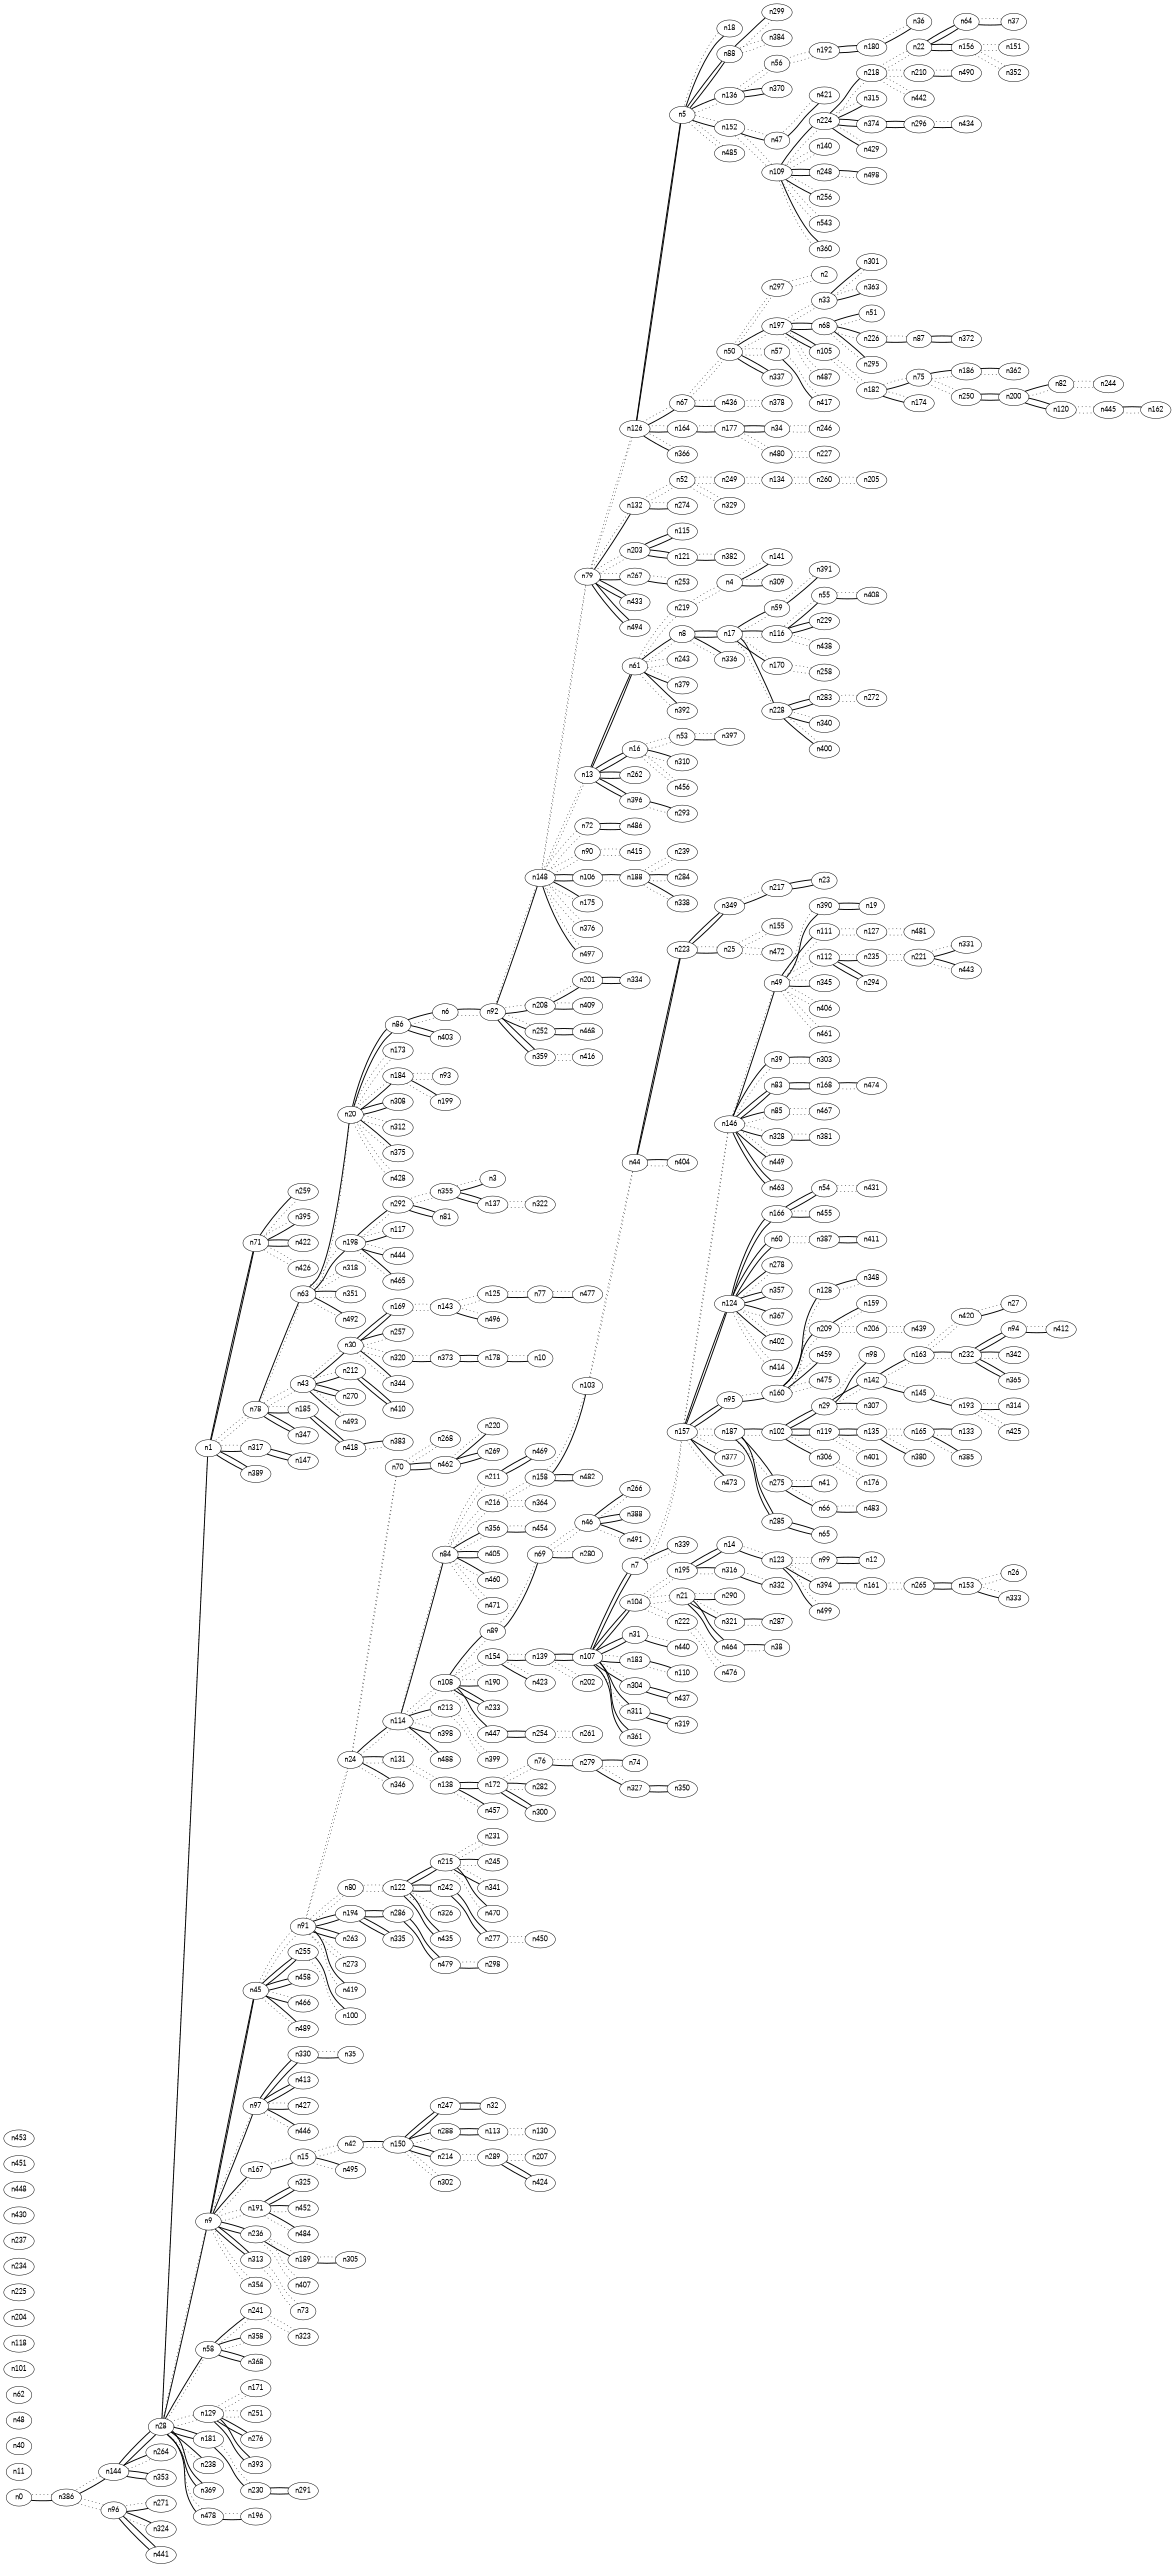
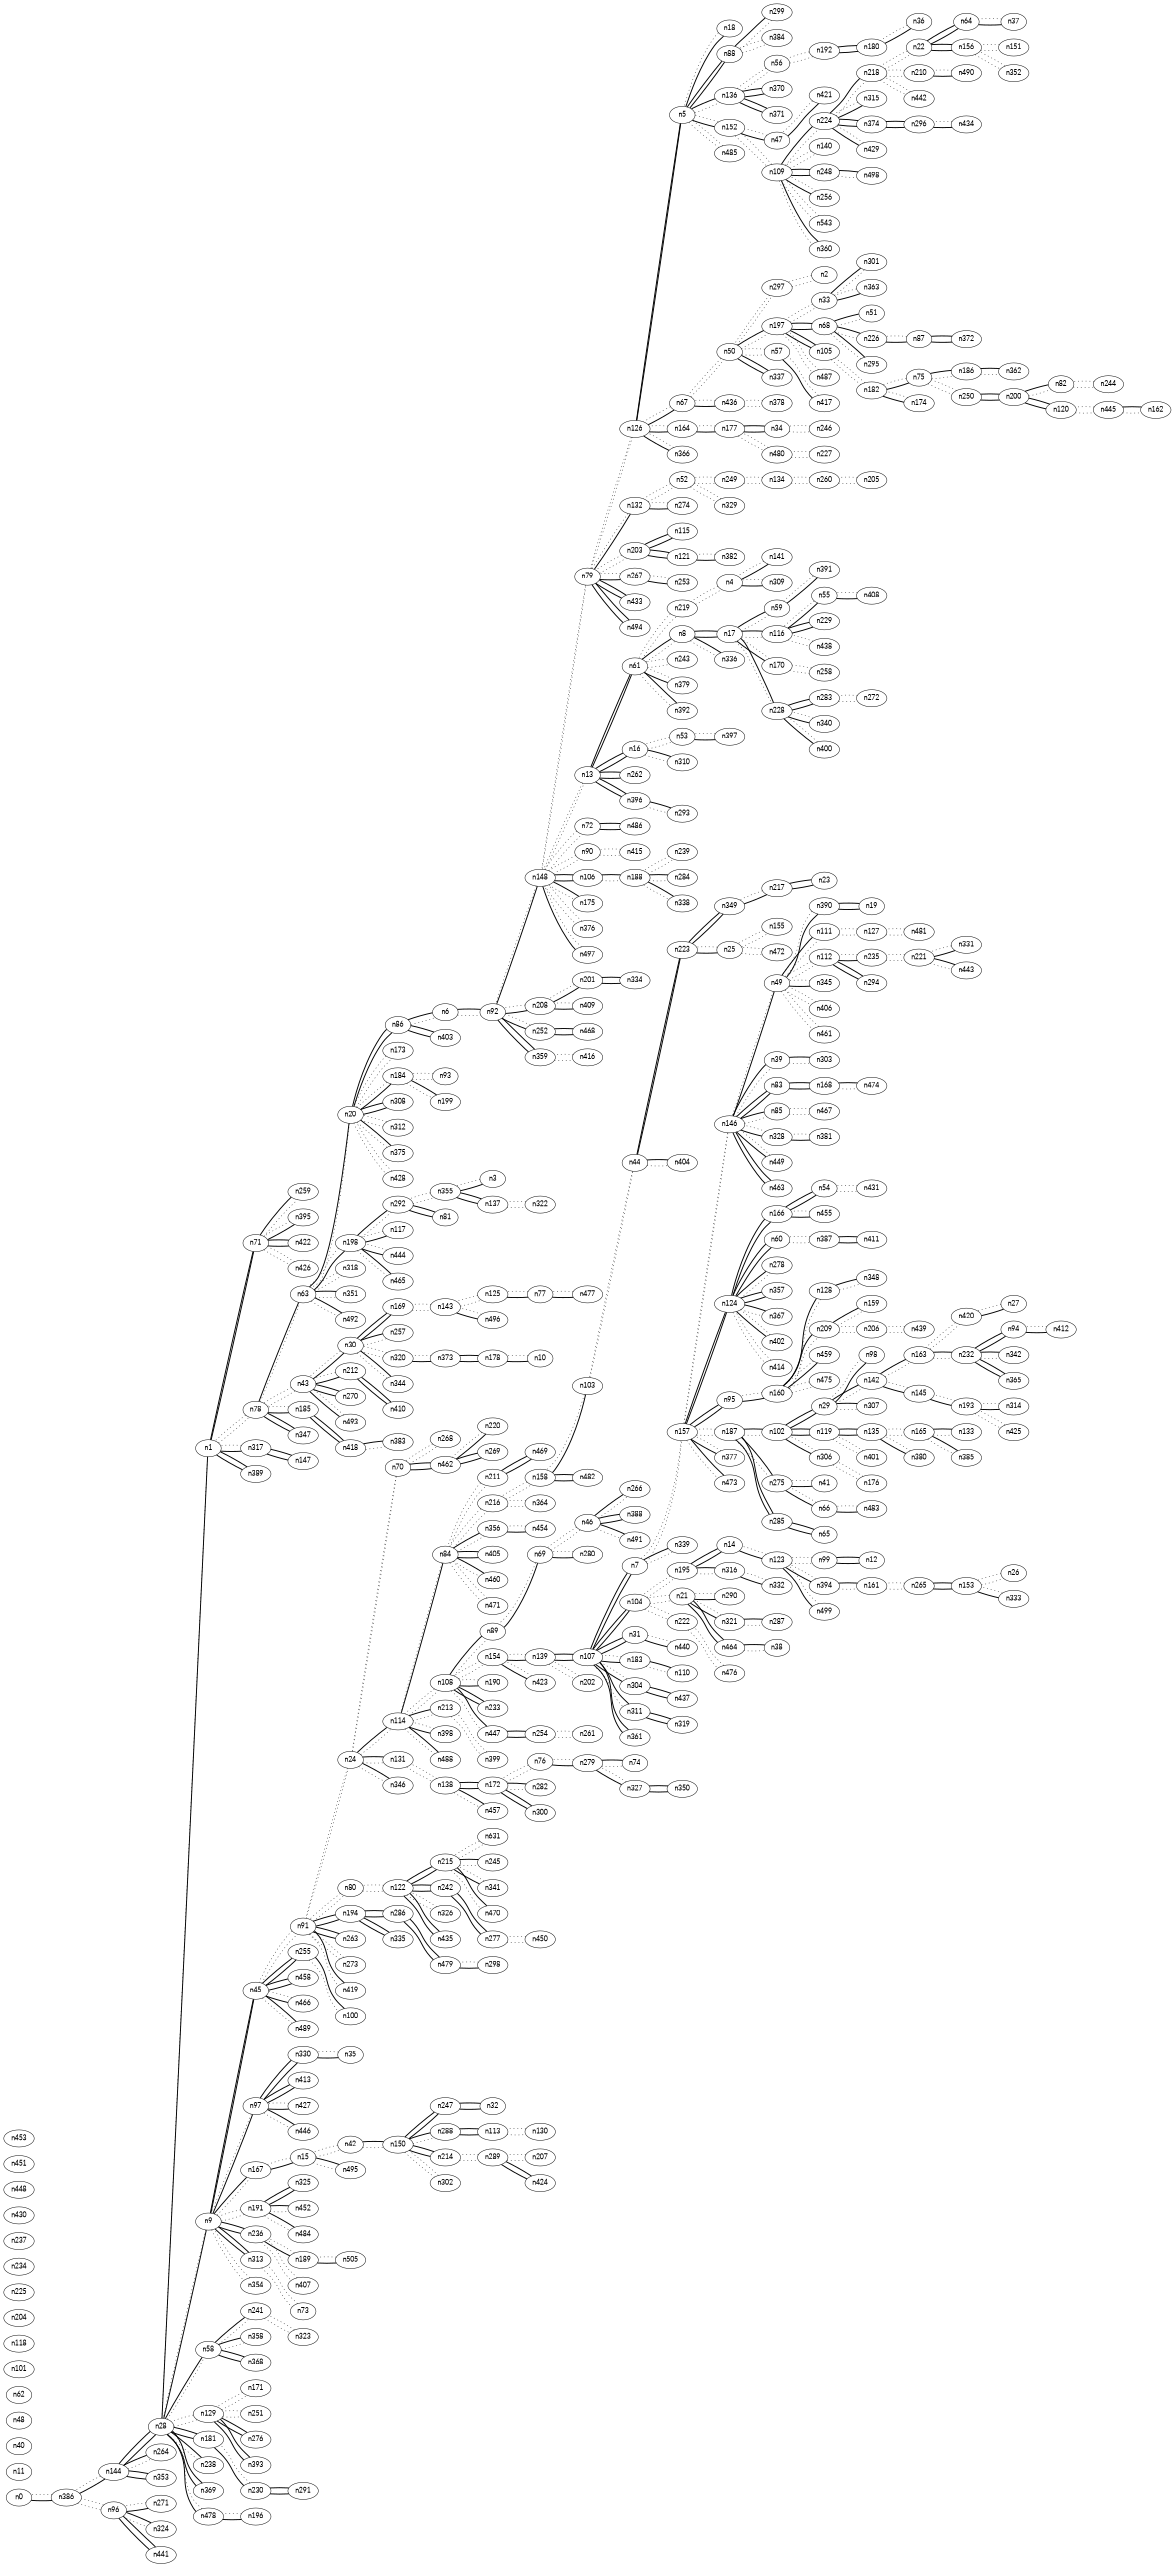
node "n371": added
node "n456": removed
node "n231": label "n231" -> "n631"
node "n305": label "n305" -> "n505"
